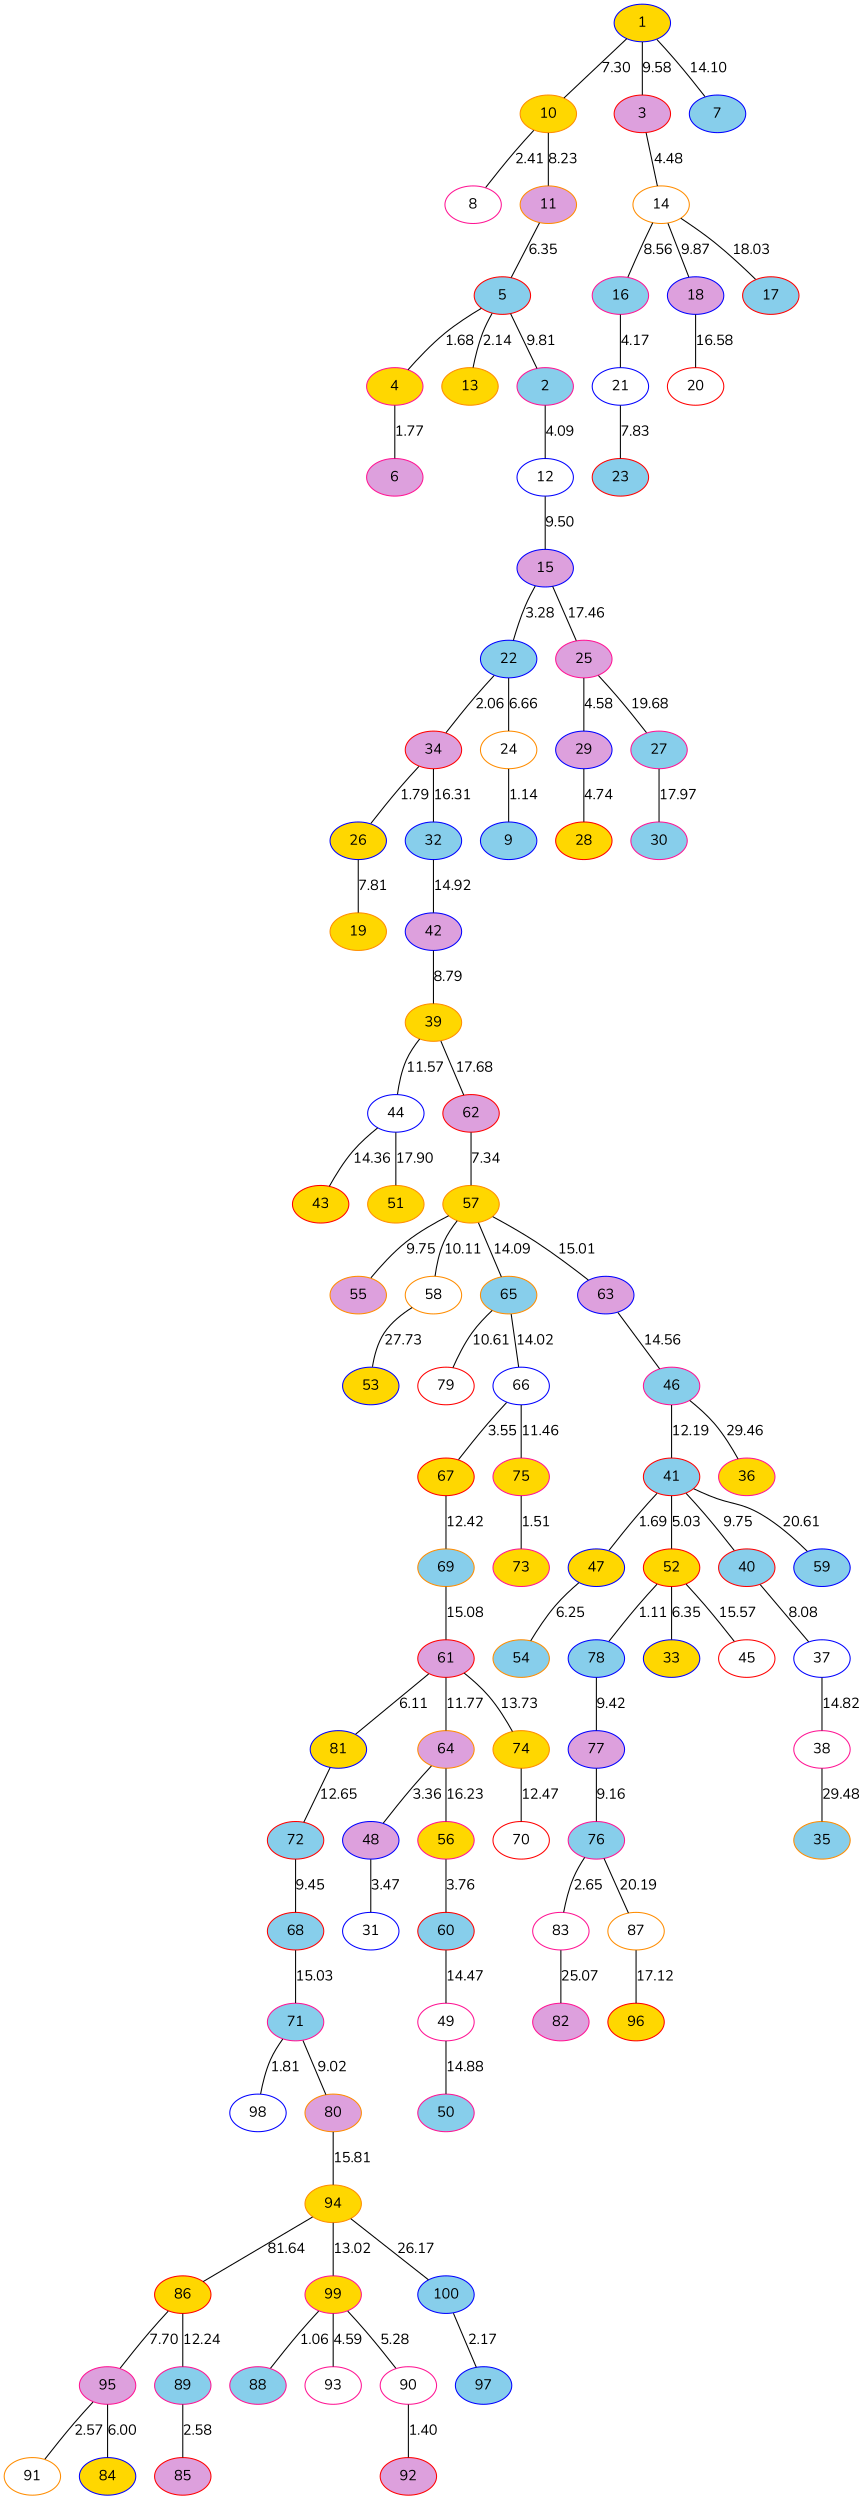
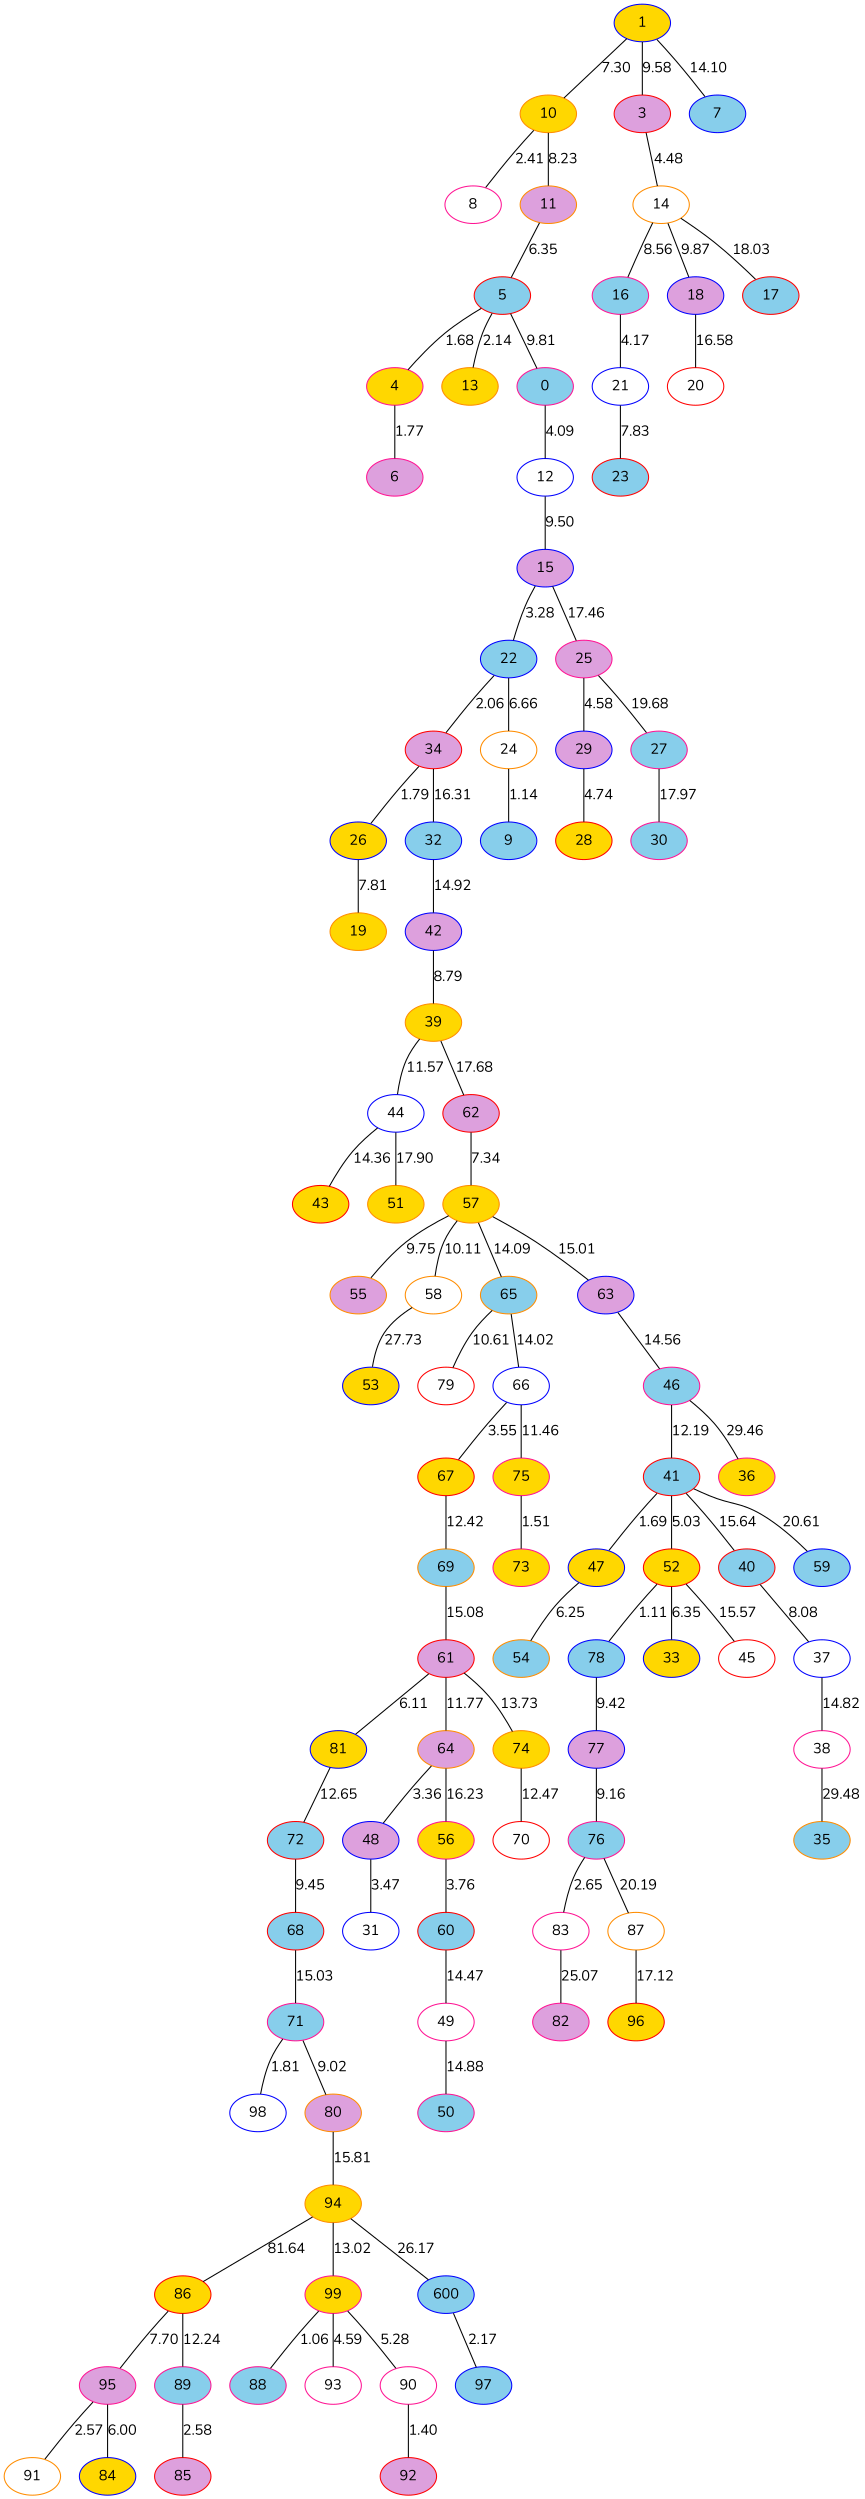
node "2": label "2" -> "0"
edge "41" -- "40": label "9.75" -> "15.64"
node "100": label "100" -> "600"
